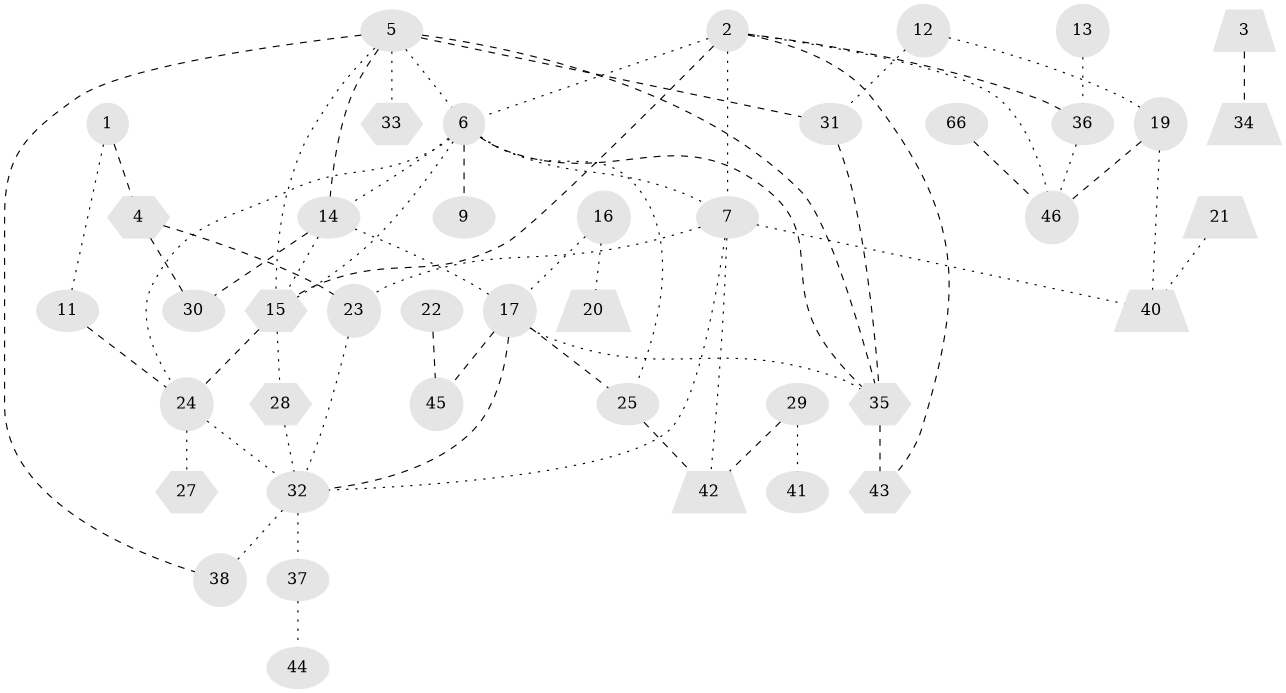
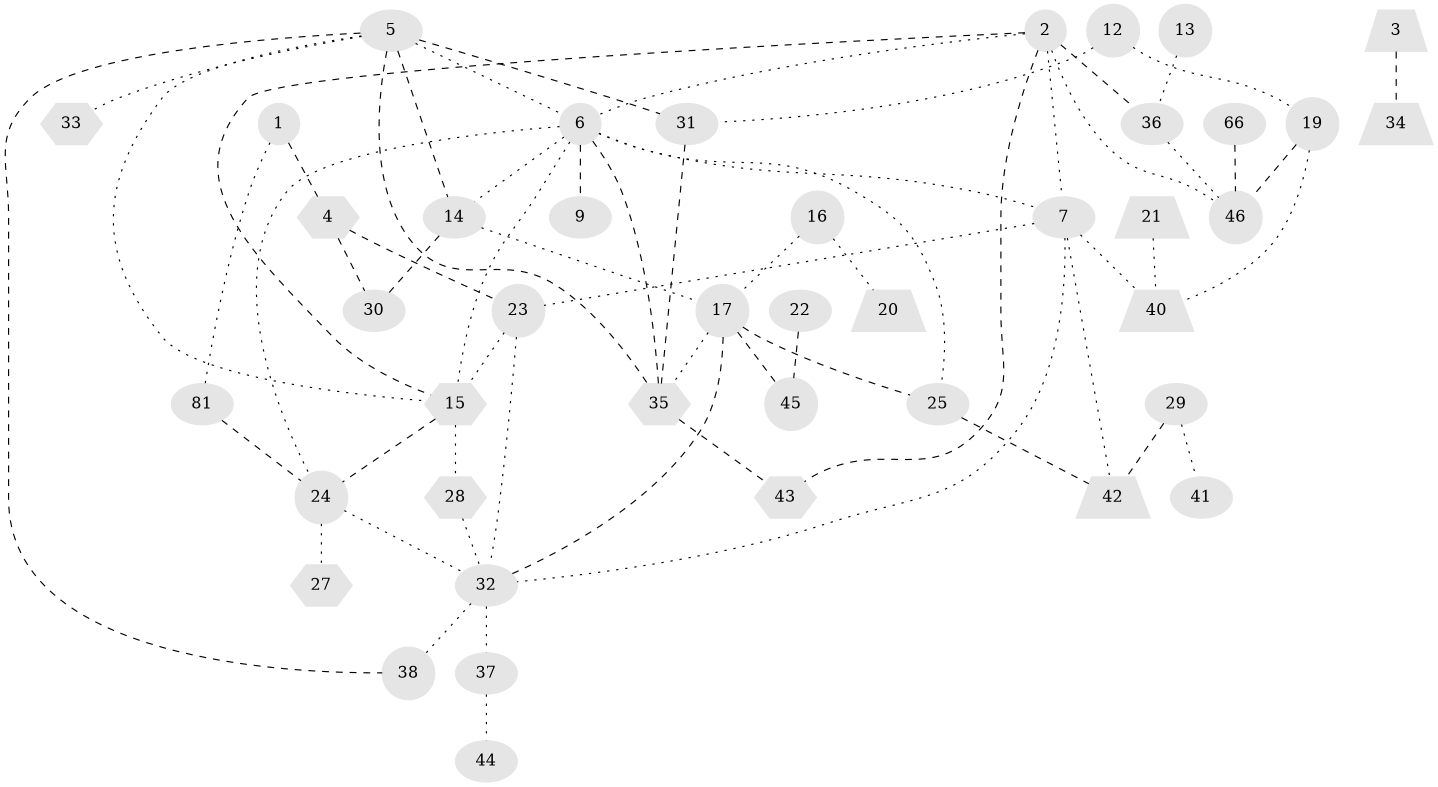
edge "14" -- "15": now "23" -- "15"
node "11": label "11" -> "81"
